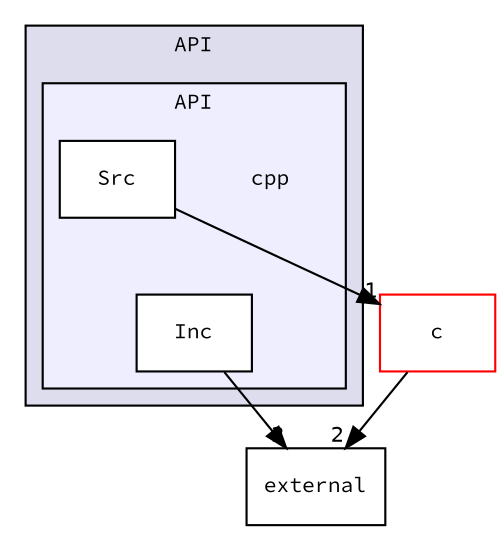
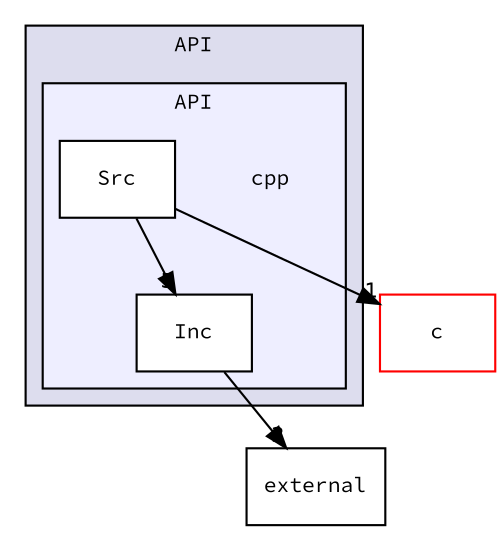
edge "Src" -> "Inc": added
edge "c" -> "external": removed
